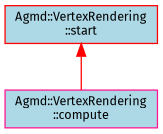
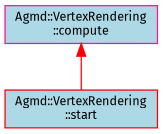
edge "Agmd::VertexRendering ::compute" -> "Agmd::VertexRendering ::start": reversed
